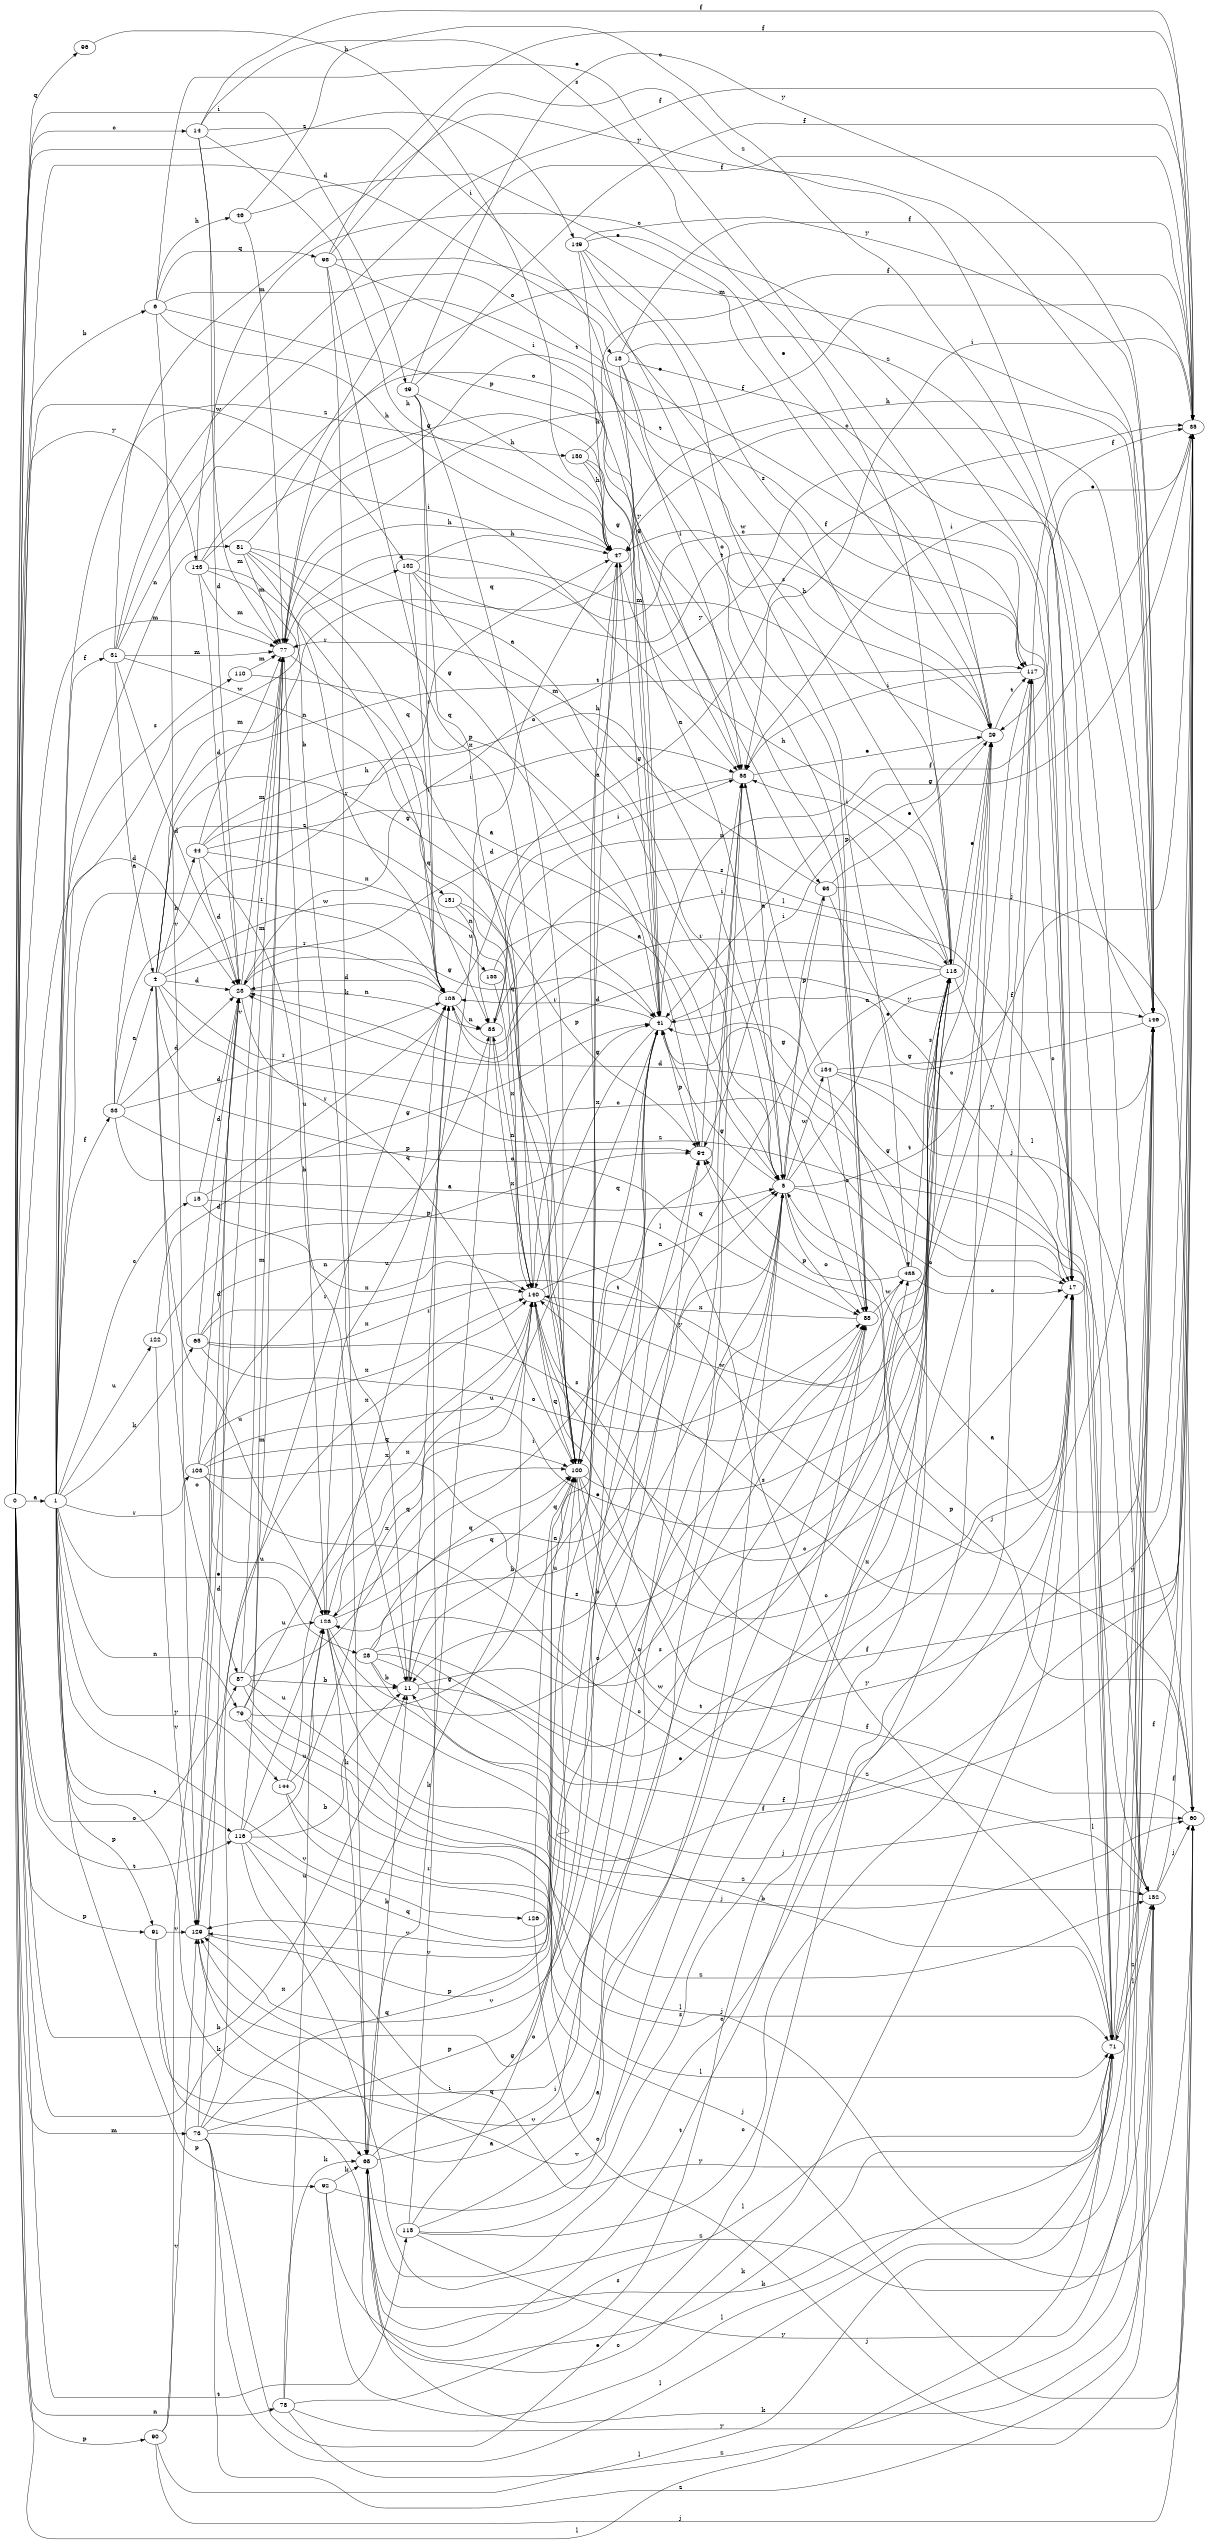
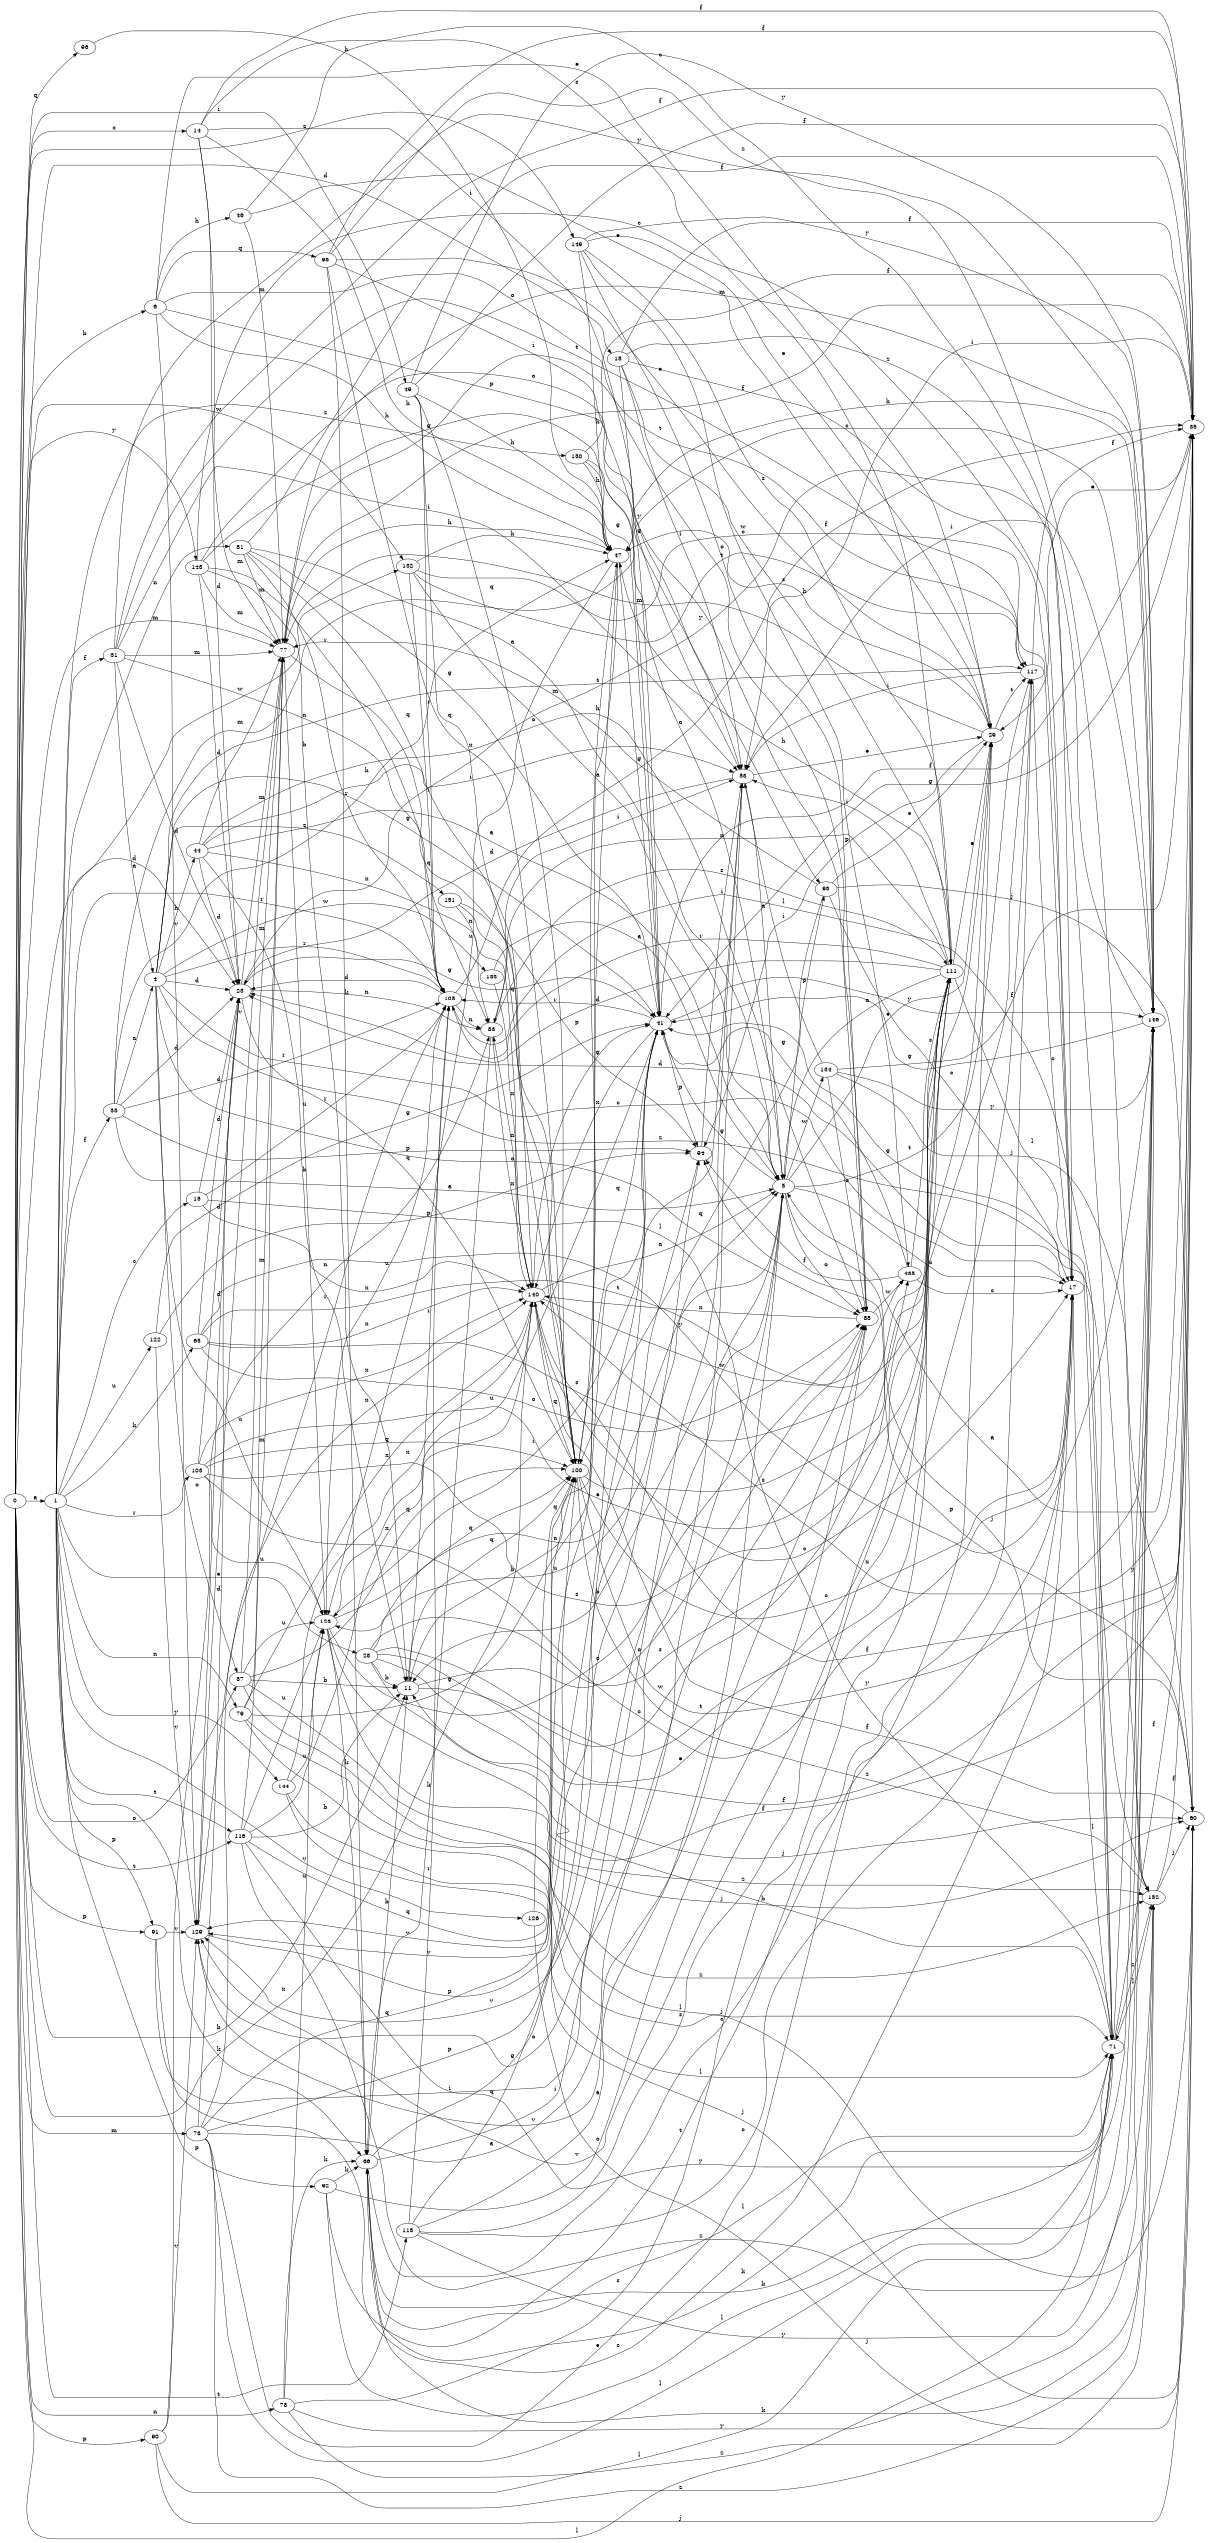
node "110": removed
node "113": label "113" -> "111"
edge "435" -> "94": label "p" -> "f"
node "68": label "68" -> "66"
